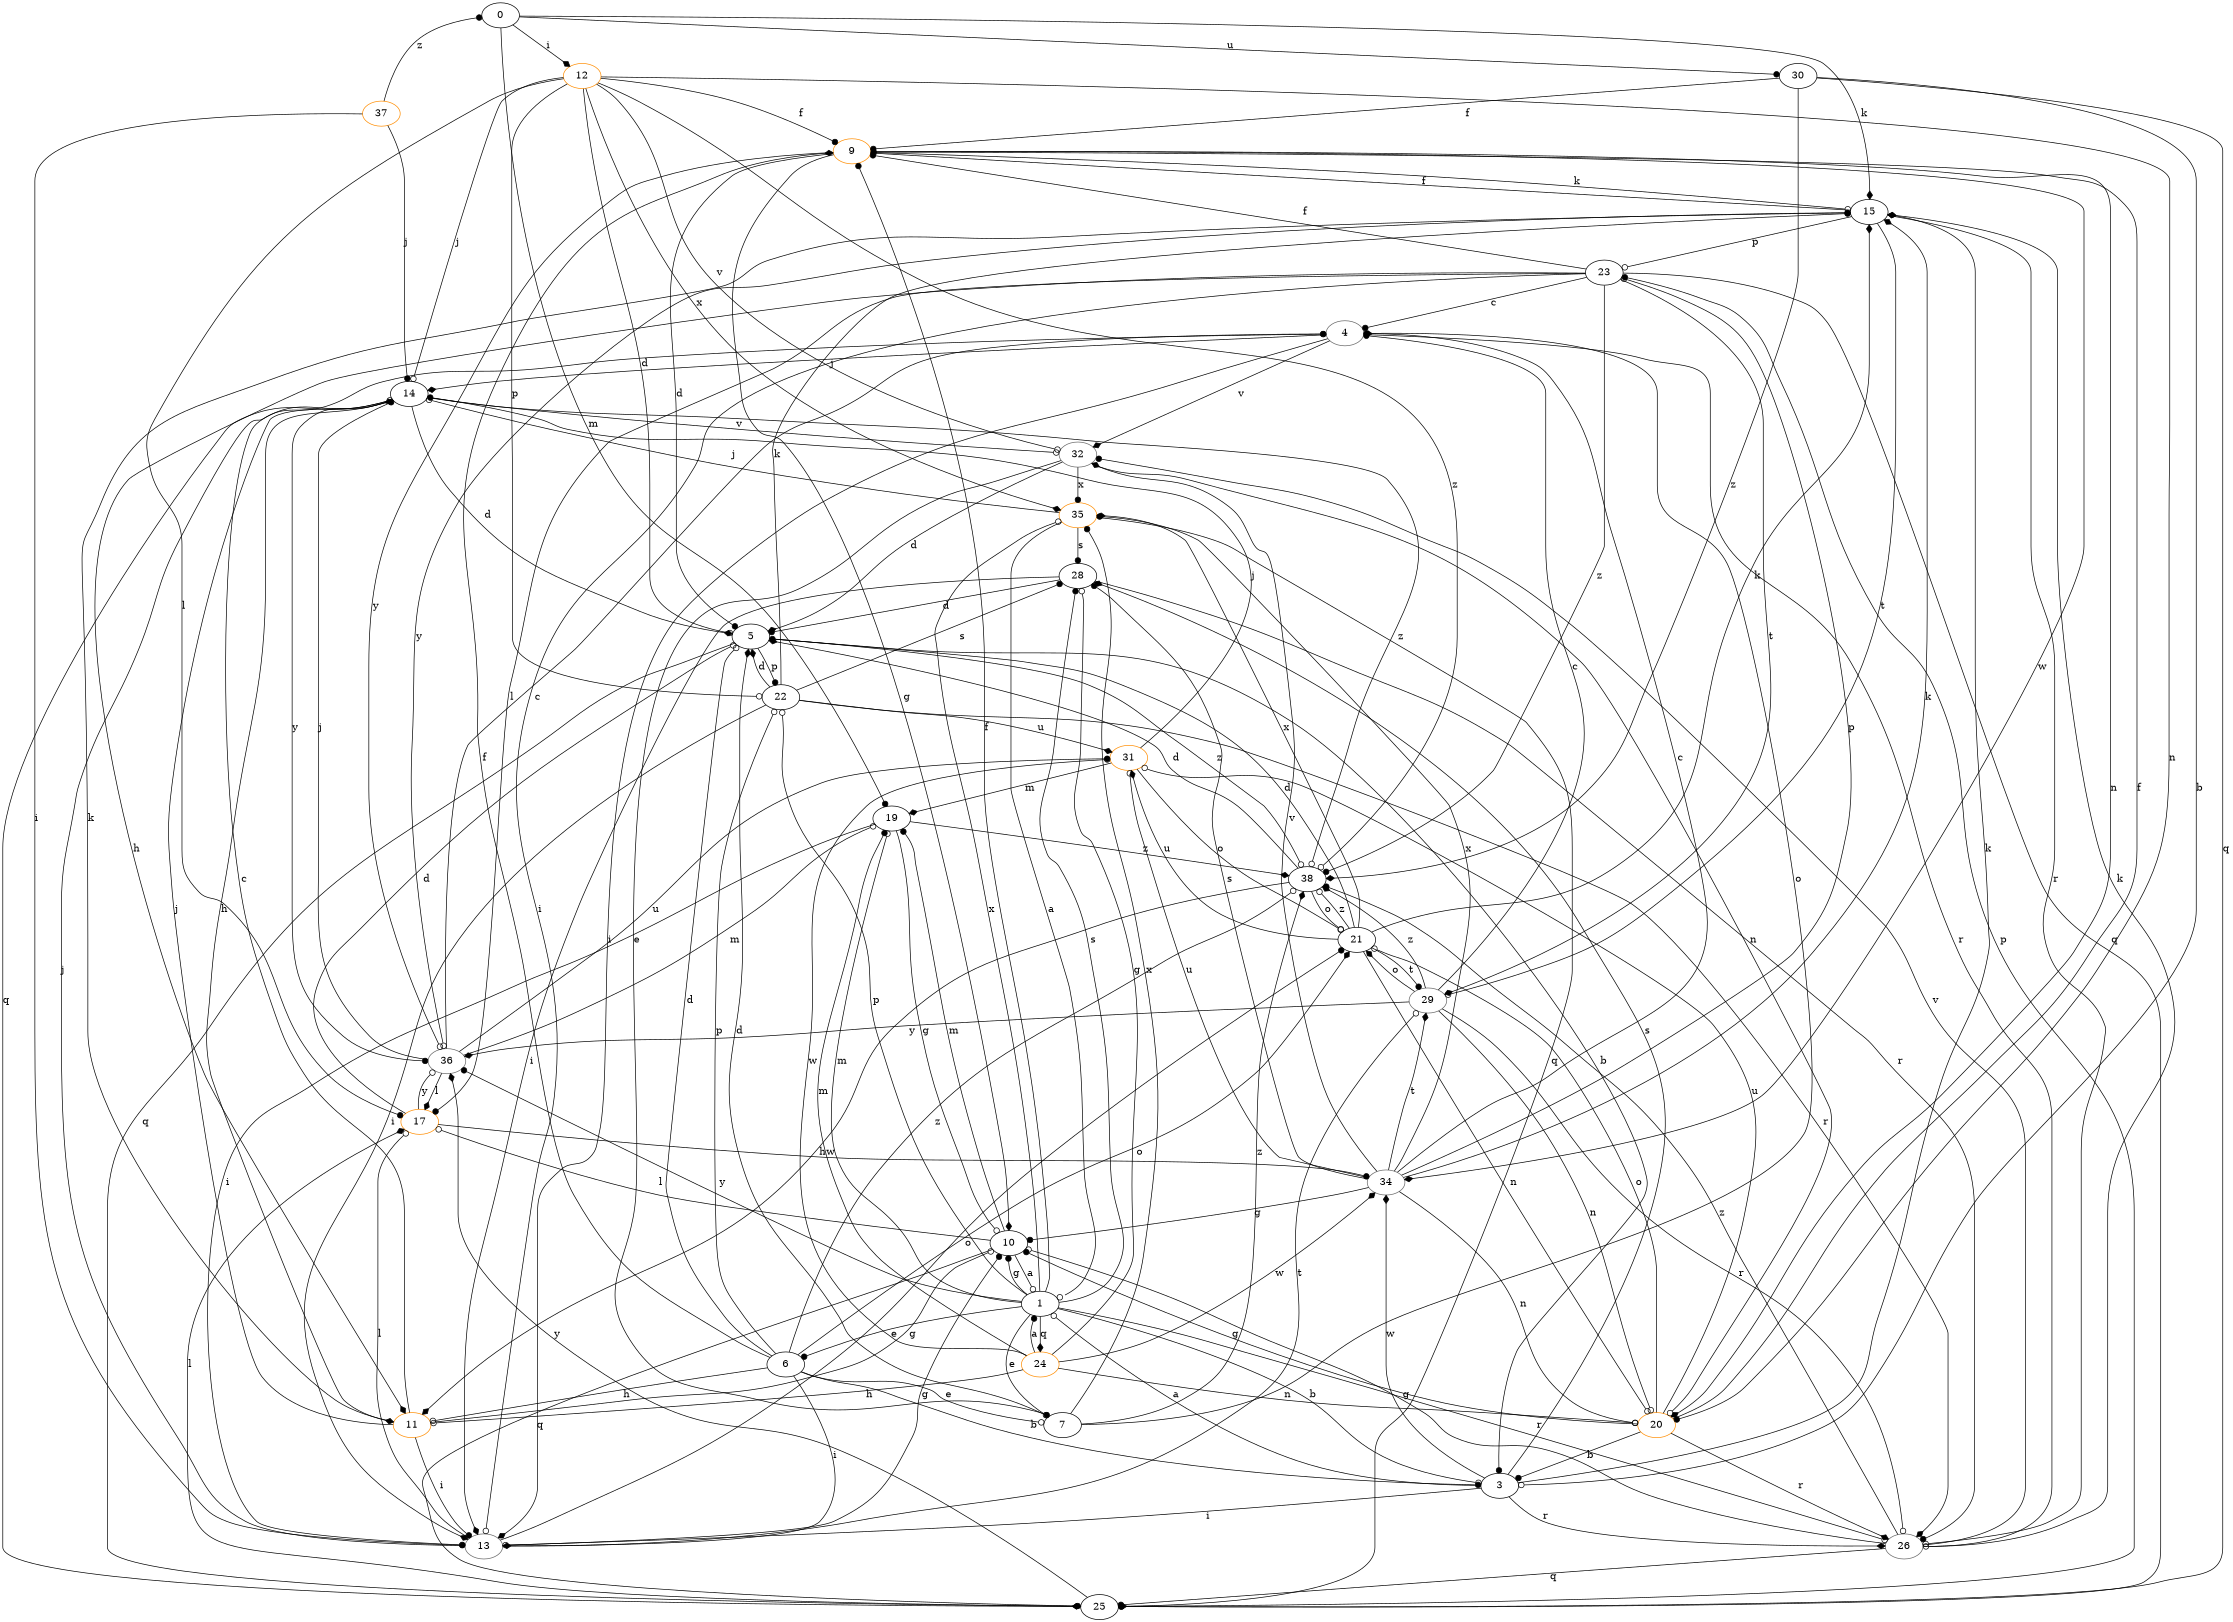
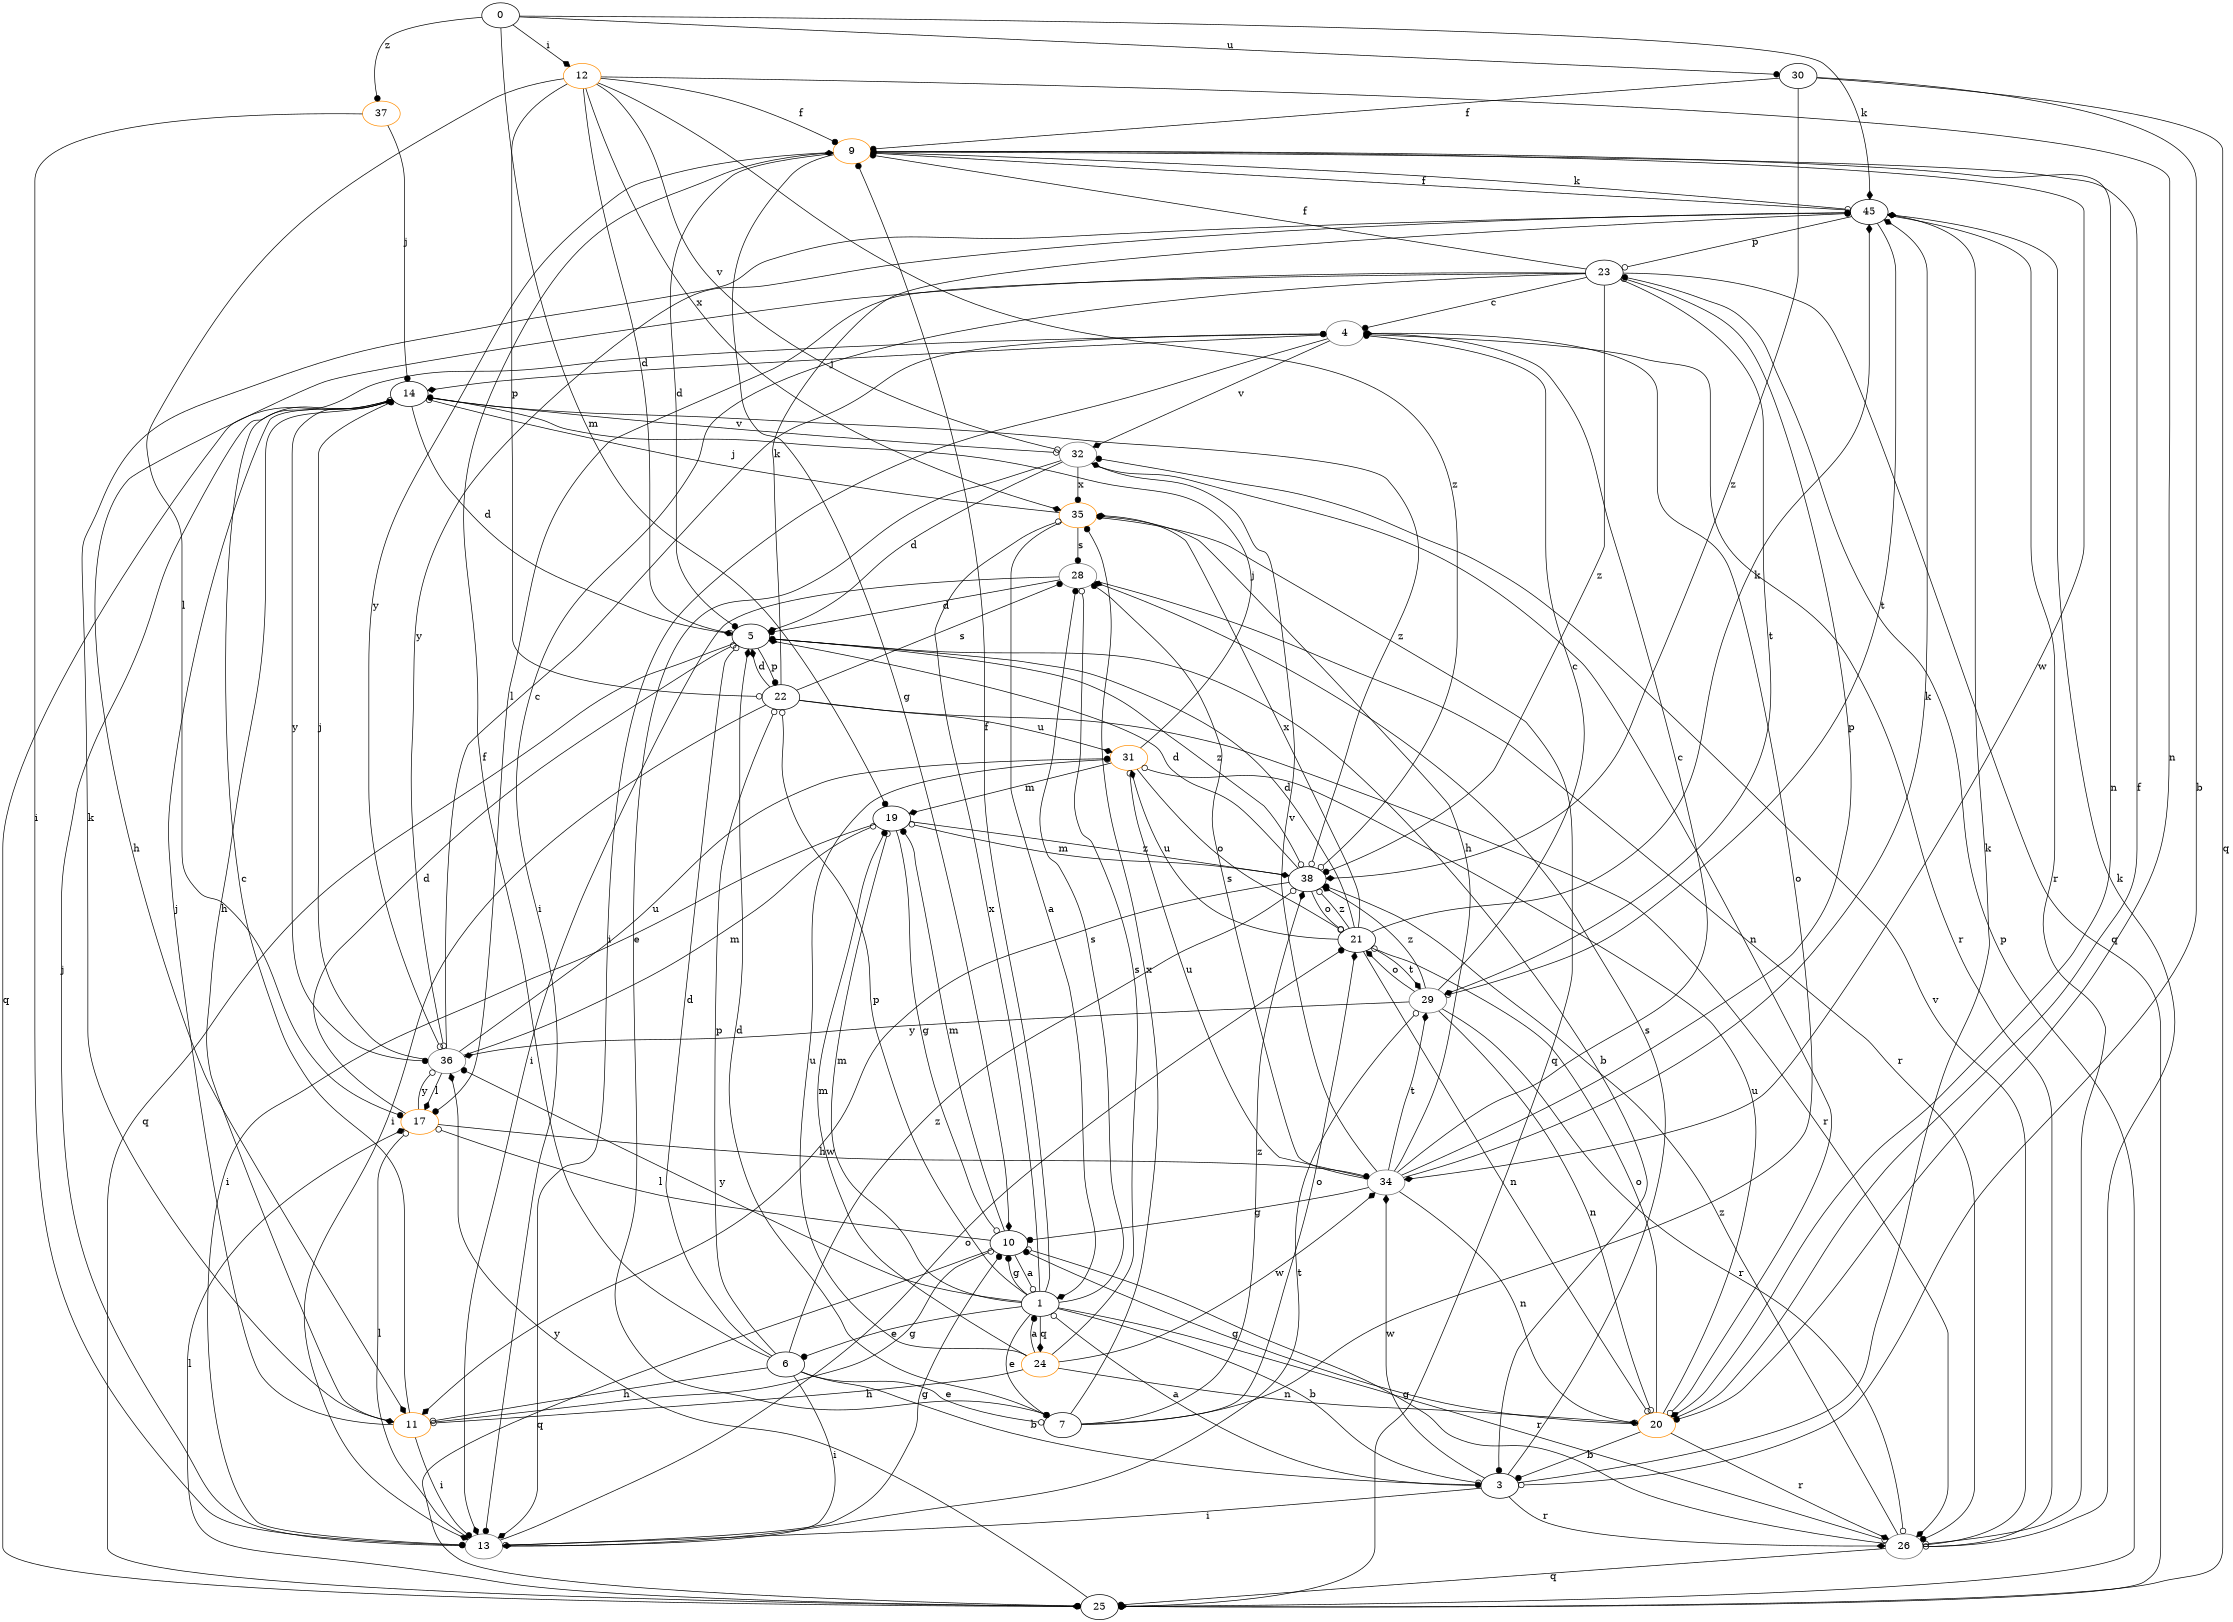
edge "37" -> "0": reversed
edge "12" -> "14": removed, label "j"
node "15": label "15" -> "45"
edge "23" -> "13": arrowhead odot -> dot
node "28": color black -> gray40
edge "34" -> "35": label "x" -> "h"
edge "38" -> "19": added, label "m"
edge "35" -> "1": arrowhead odot -> diamond
edge "21" -> "29": arrowhead dot -> diamond
edge "24" -> "28": label "g" -> "s"
edge "24" -> "31": label "w" -> "u"
edge "6" -> "21": now "7" -> "21"
edge "34" -> "20": arrowhead odot -> diamond
edge "5" -> "25": arrowhead diamond -> dot
